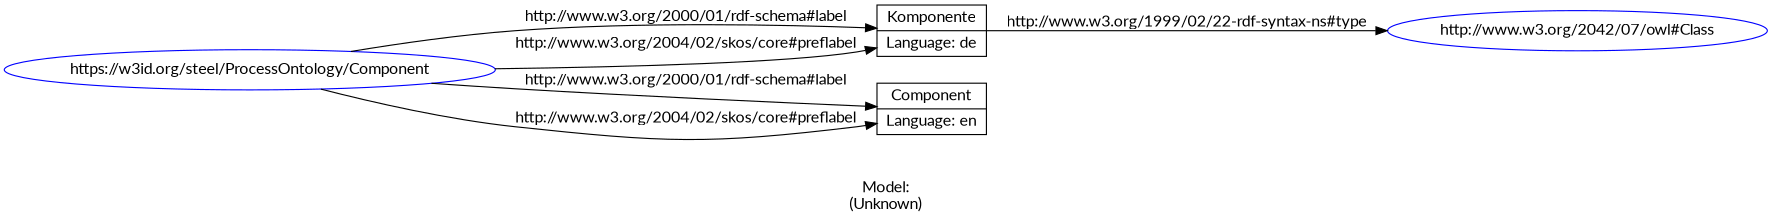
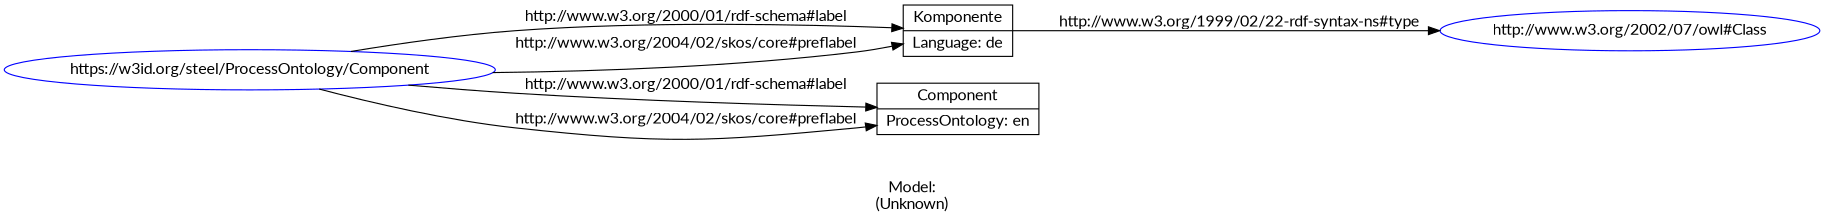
node "http://www.w3.org/2042/07/owl#Class": label "http://www.w3.org/2042/07/owl#Class" -> "http://www.w3.org/2002/07/owl#Class"
node "Component": text "Language: en" -> "ProcessOntology: en"
